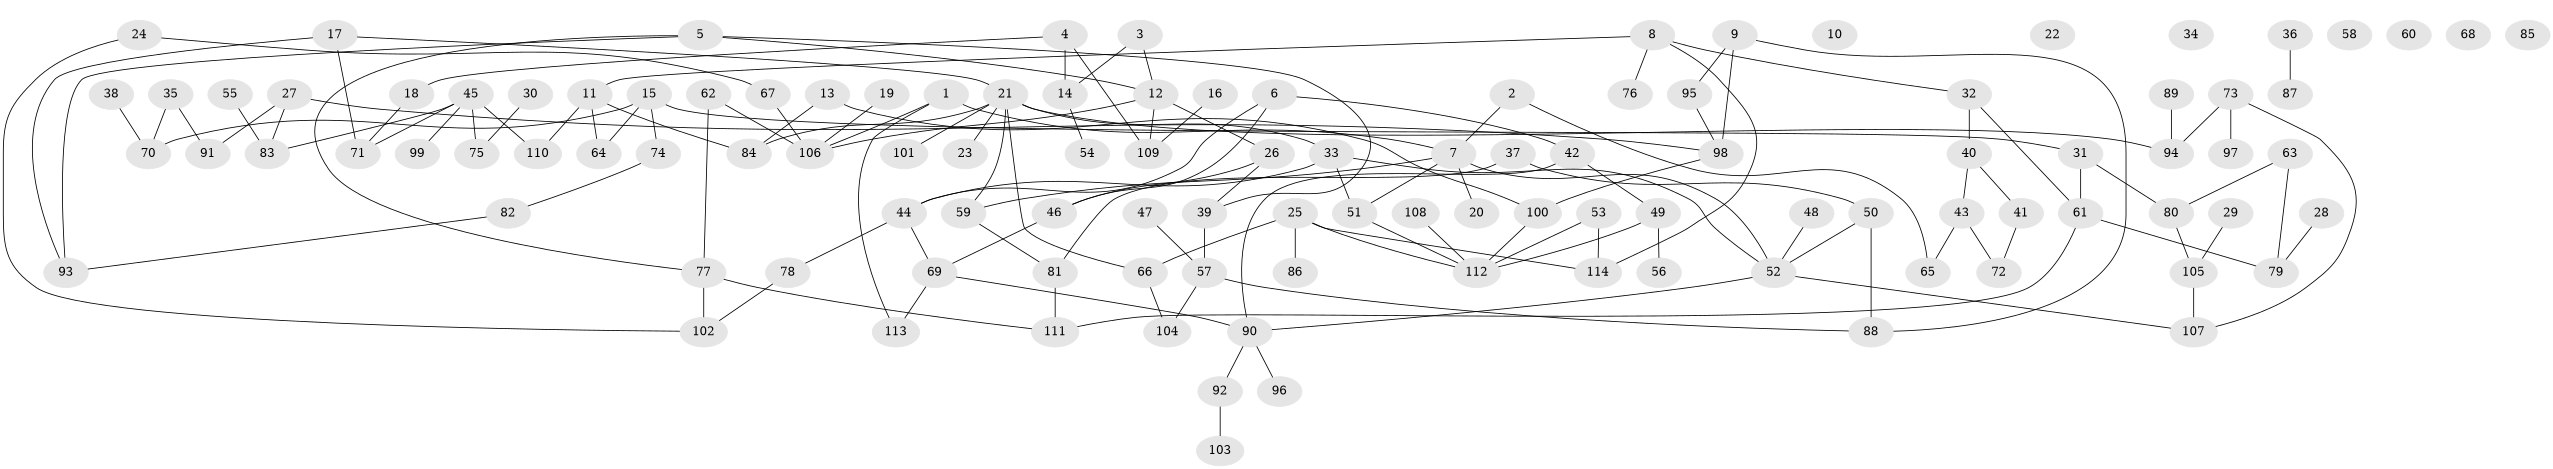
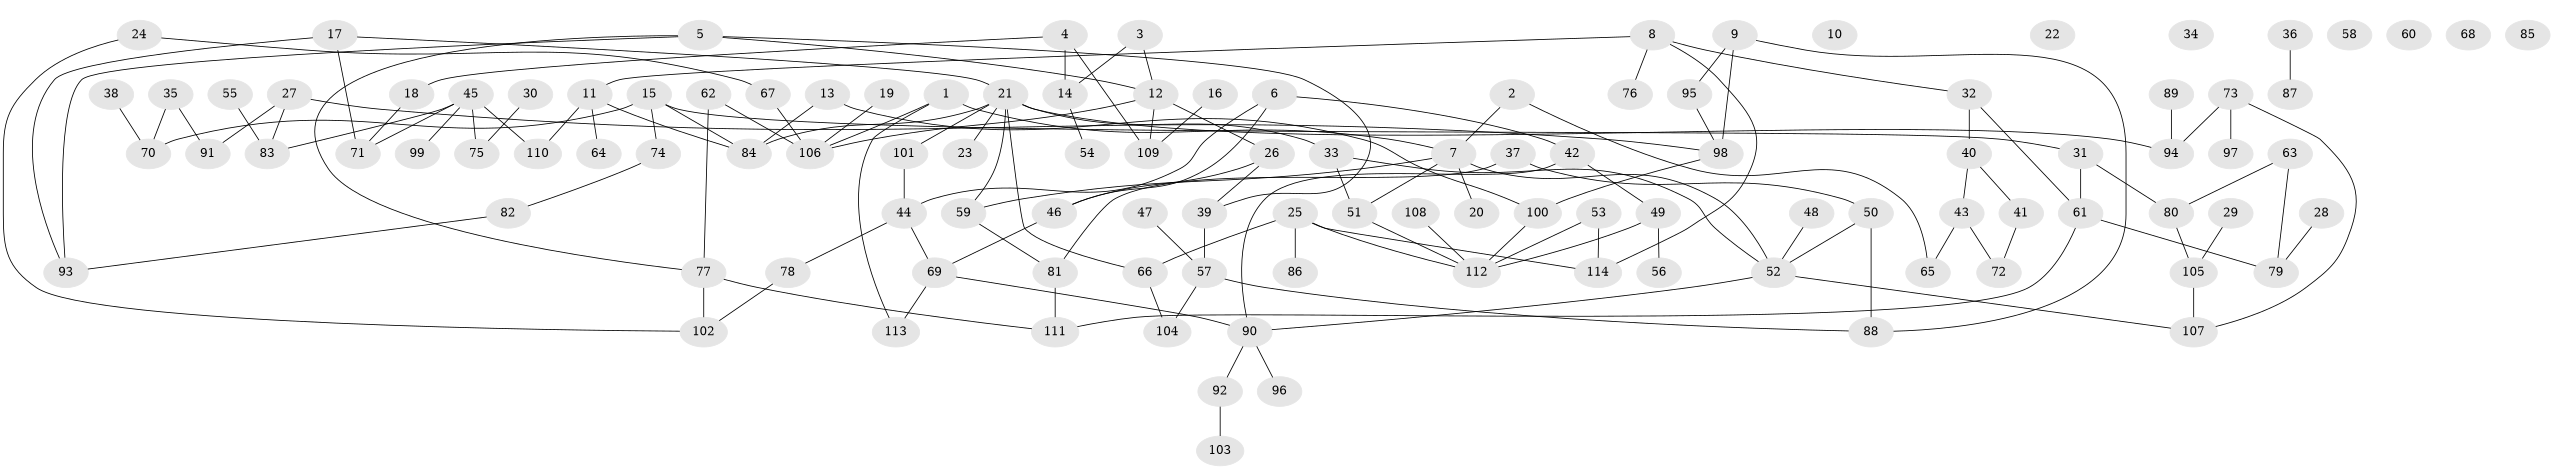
edge "15" -- "64": now "15" -- "84"
edge "33" -- "44": now "101" -- "44"
